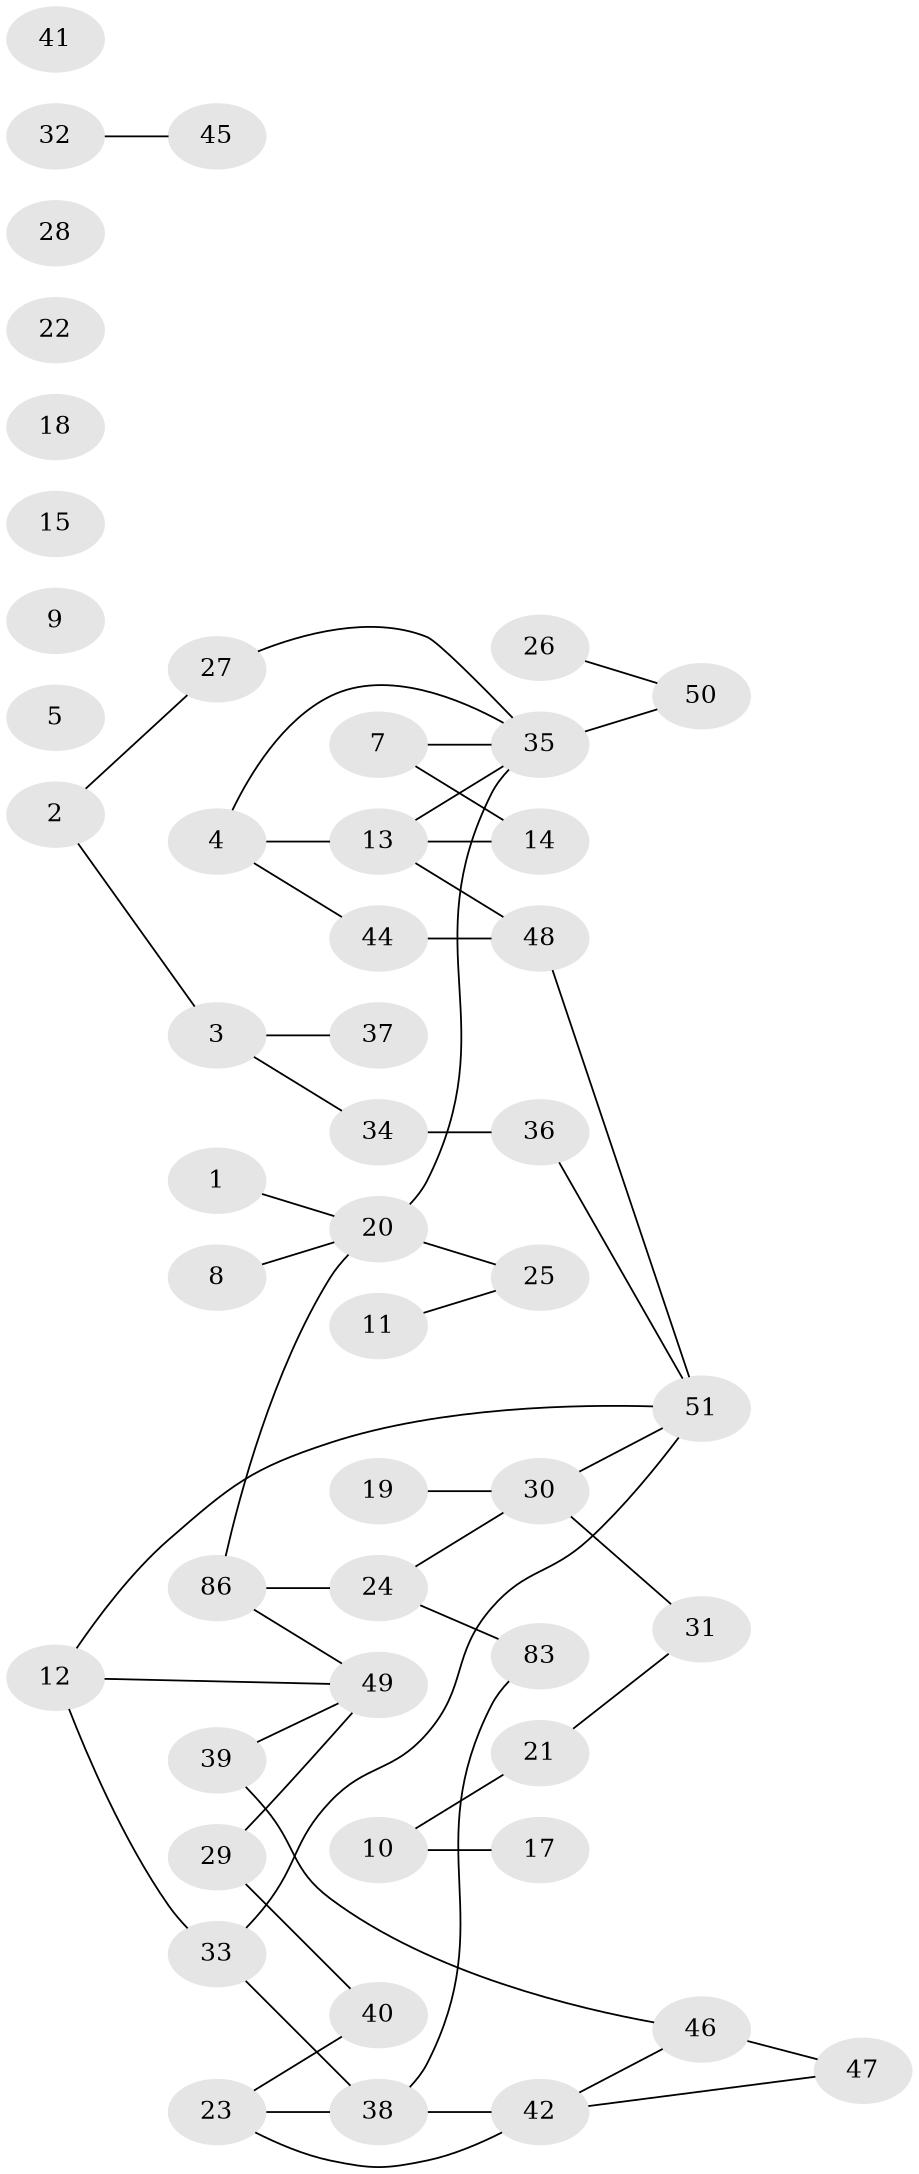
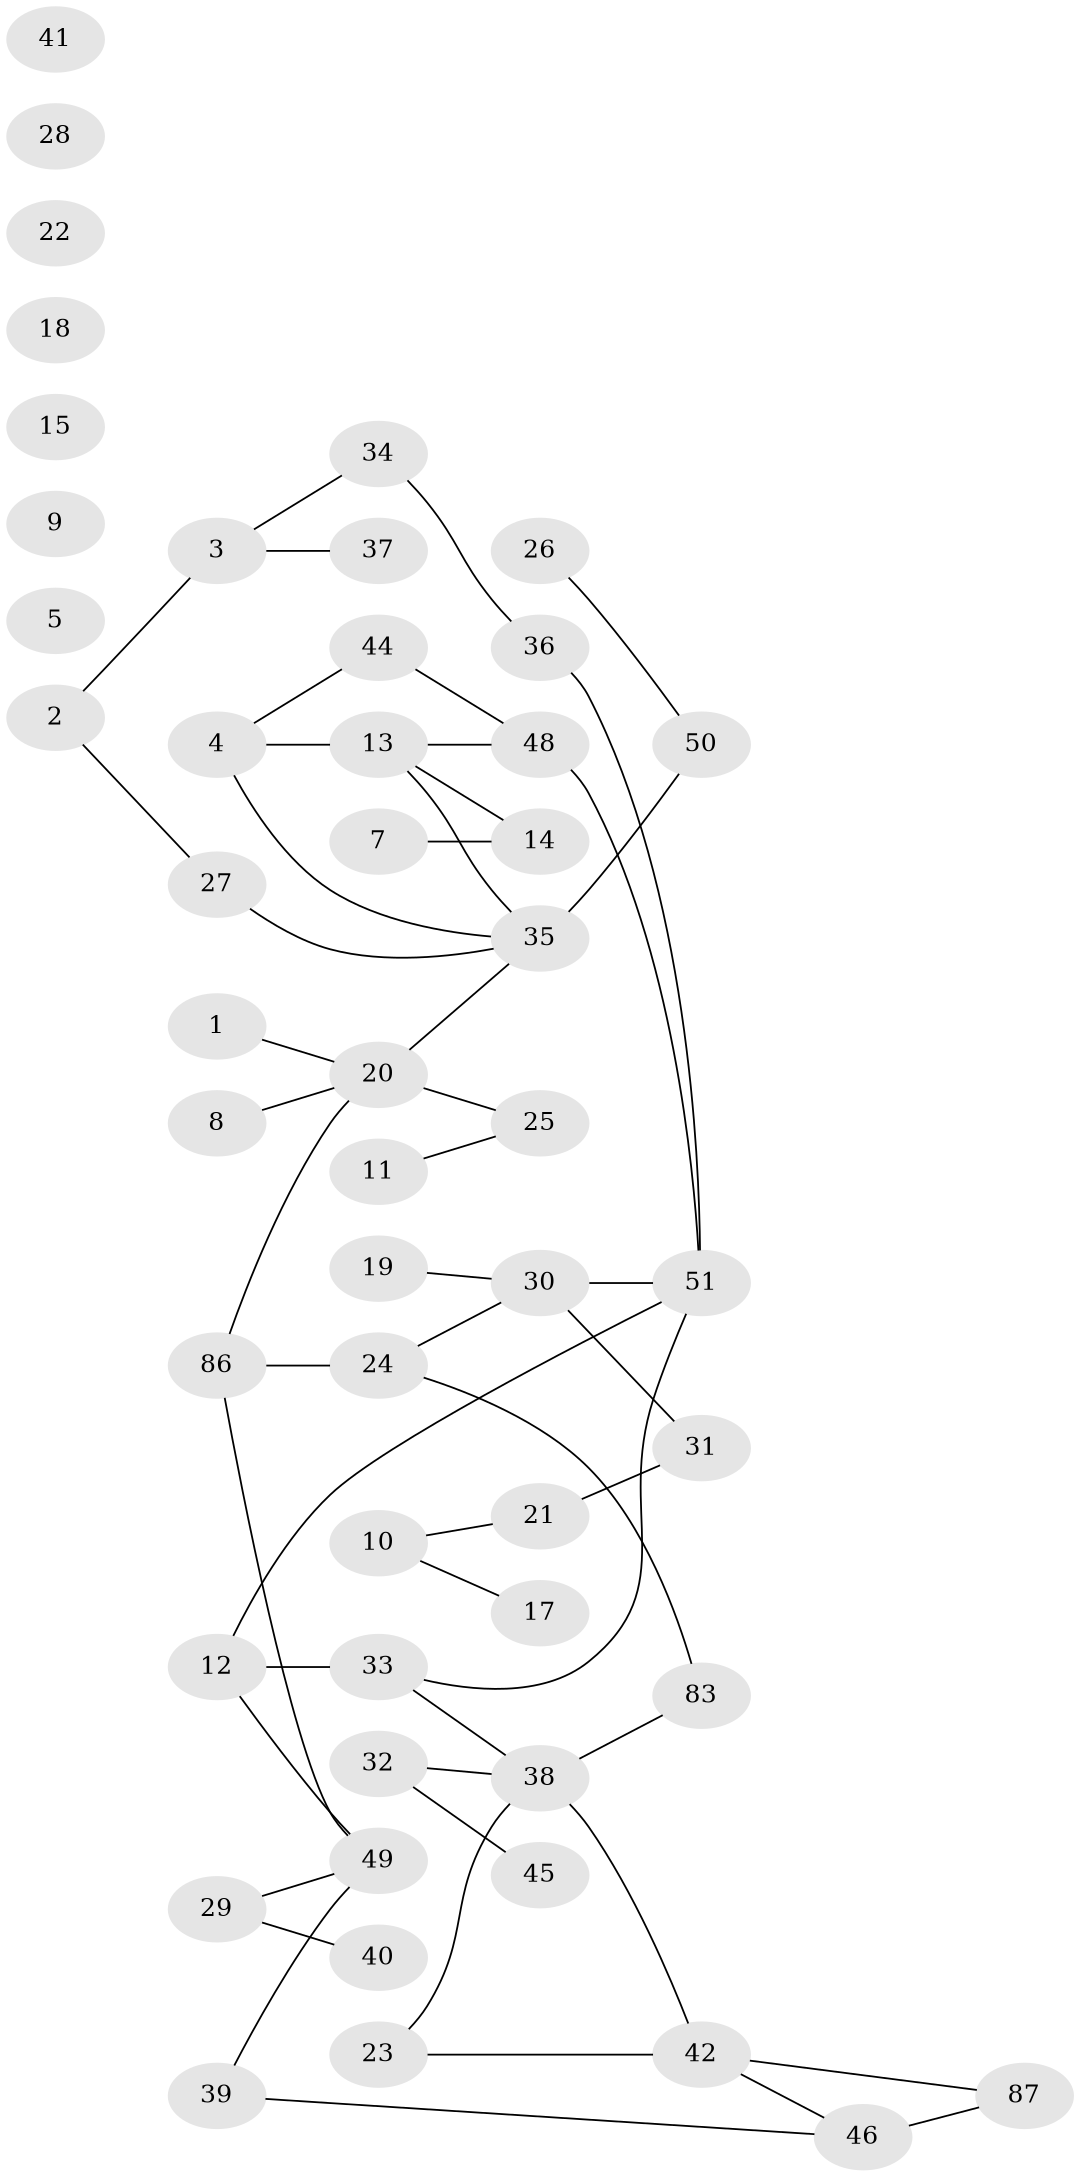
edge "7" -- "35": removed
edge "32" -- "38": added
edge "40" -- "23": removed
node "47": label "47" -> "87"
